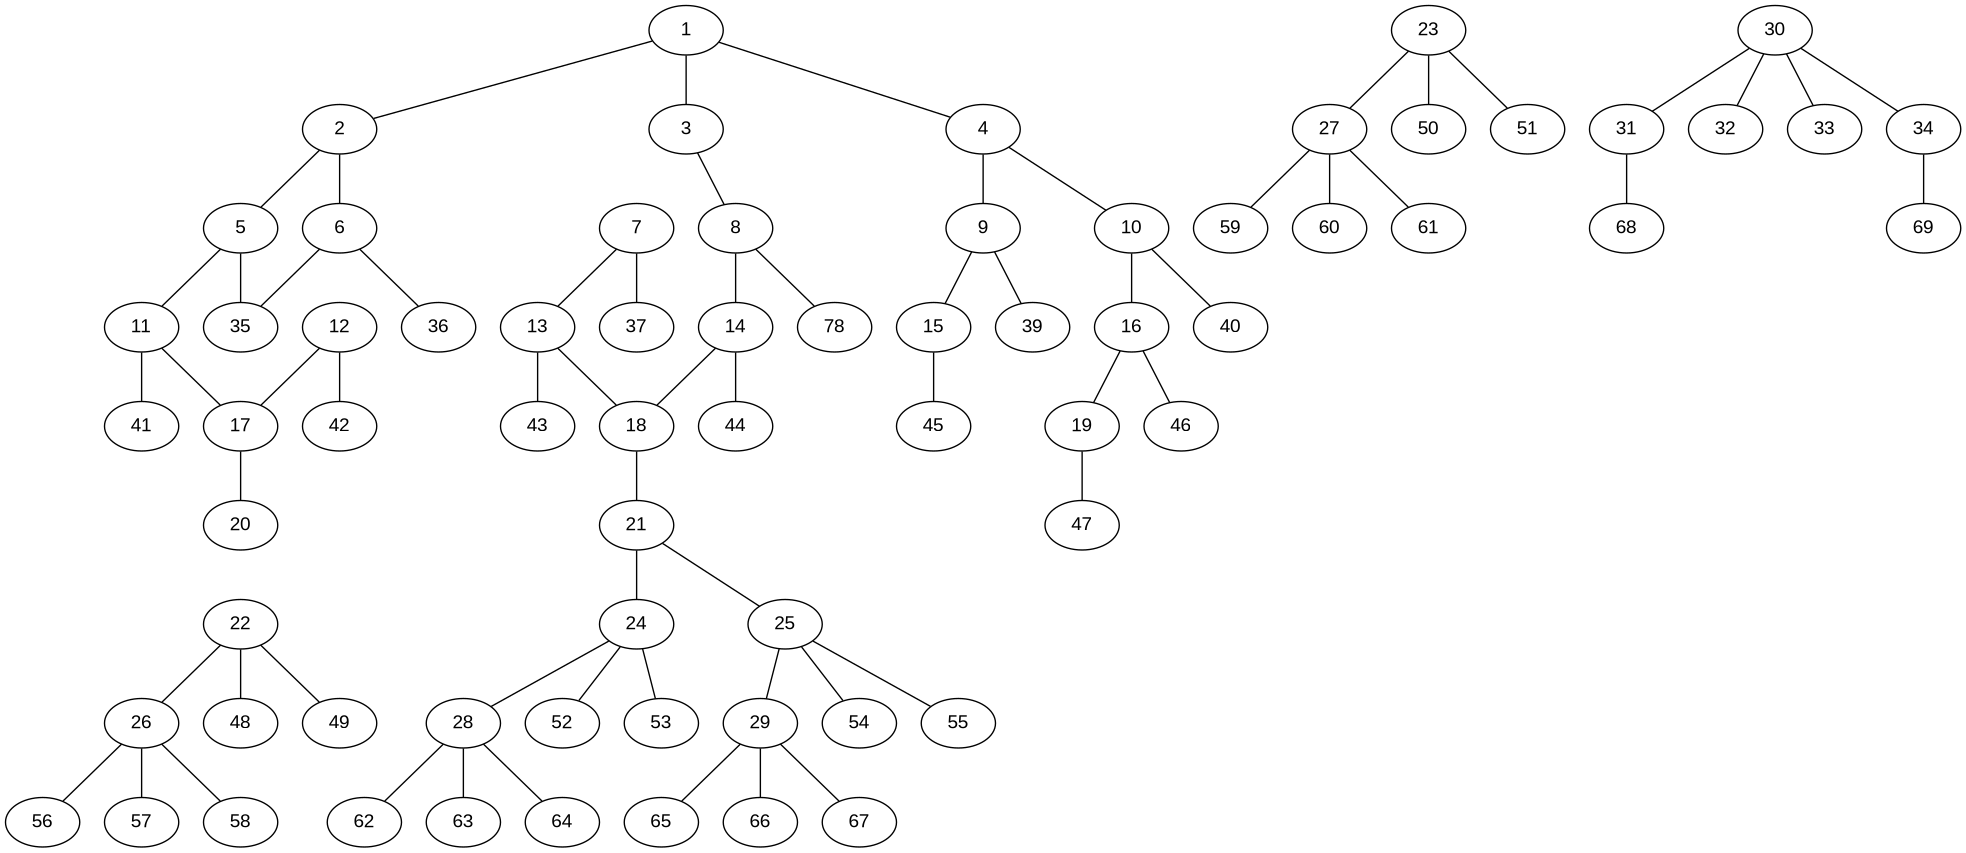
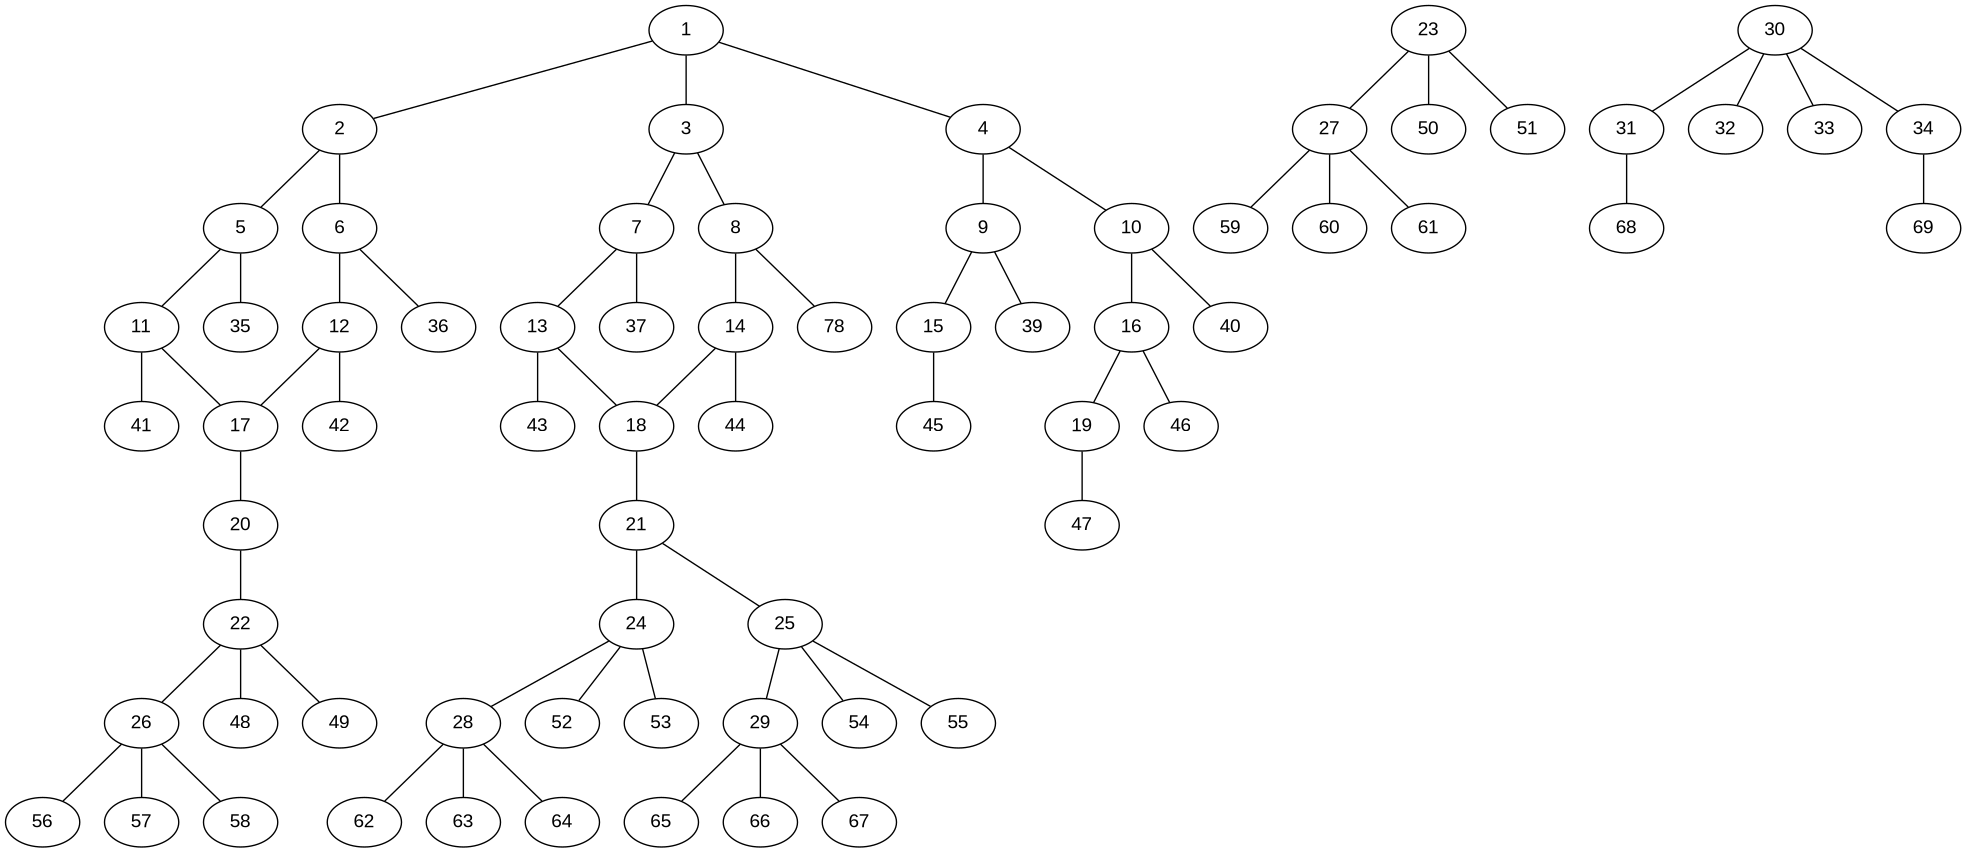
edge "3" -- "7": added
edge "6" -- "35": now "6" -- "12"
edge "20" -- "22": added
